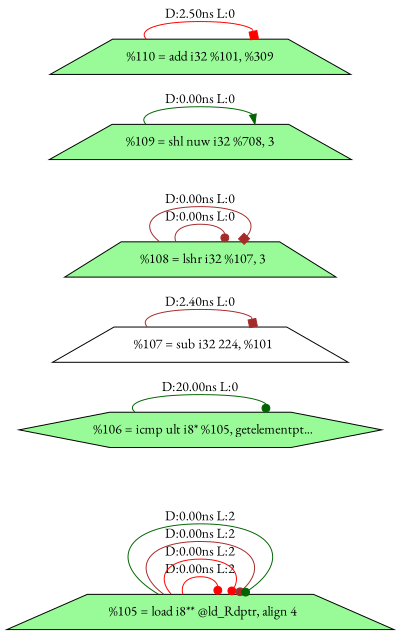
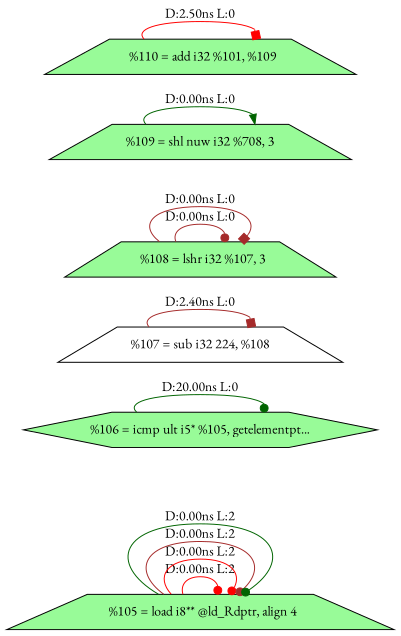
node "%110 = add i32 %101, %309": label "%110 = add i32 %101, %309" -> "%110 = add i32 %101, %109"
node "%107 = sub i32 224, %101": label "%107 = sub i32 224, %101" -> "%107 = sub i32 224, %108"
node "%106 = icmp ult i8* %105, getelementpt...": label "%106 = icmp ult i8* %105, getelementpt..." -> "%106 = icmp ult i5* %105, getelementpt..."
